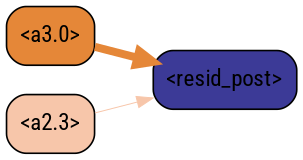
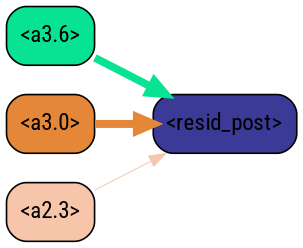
node "<a3.6>": added
